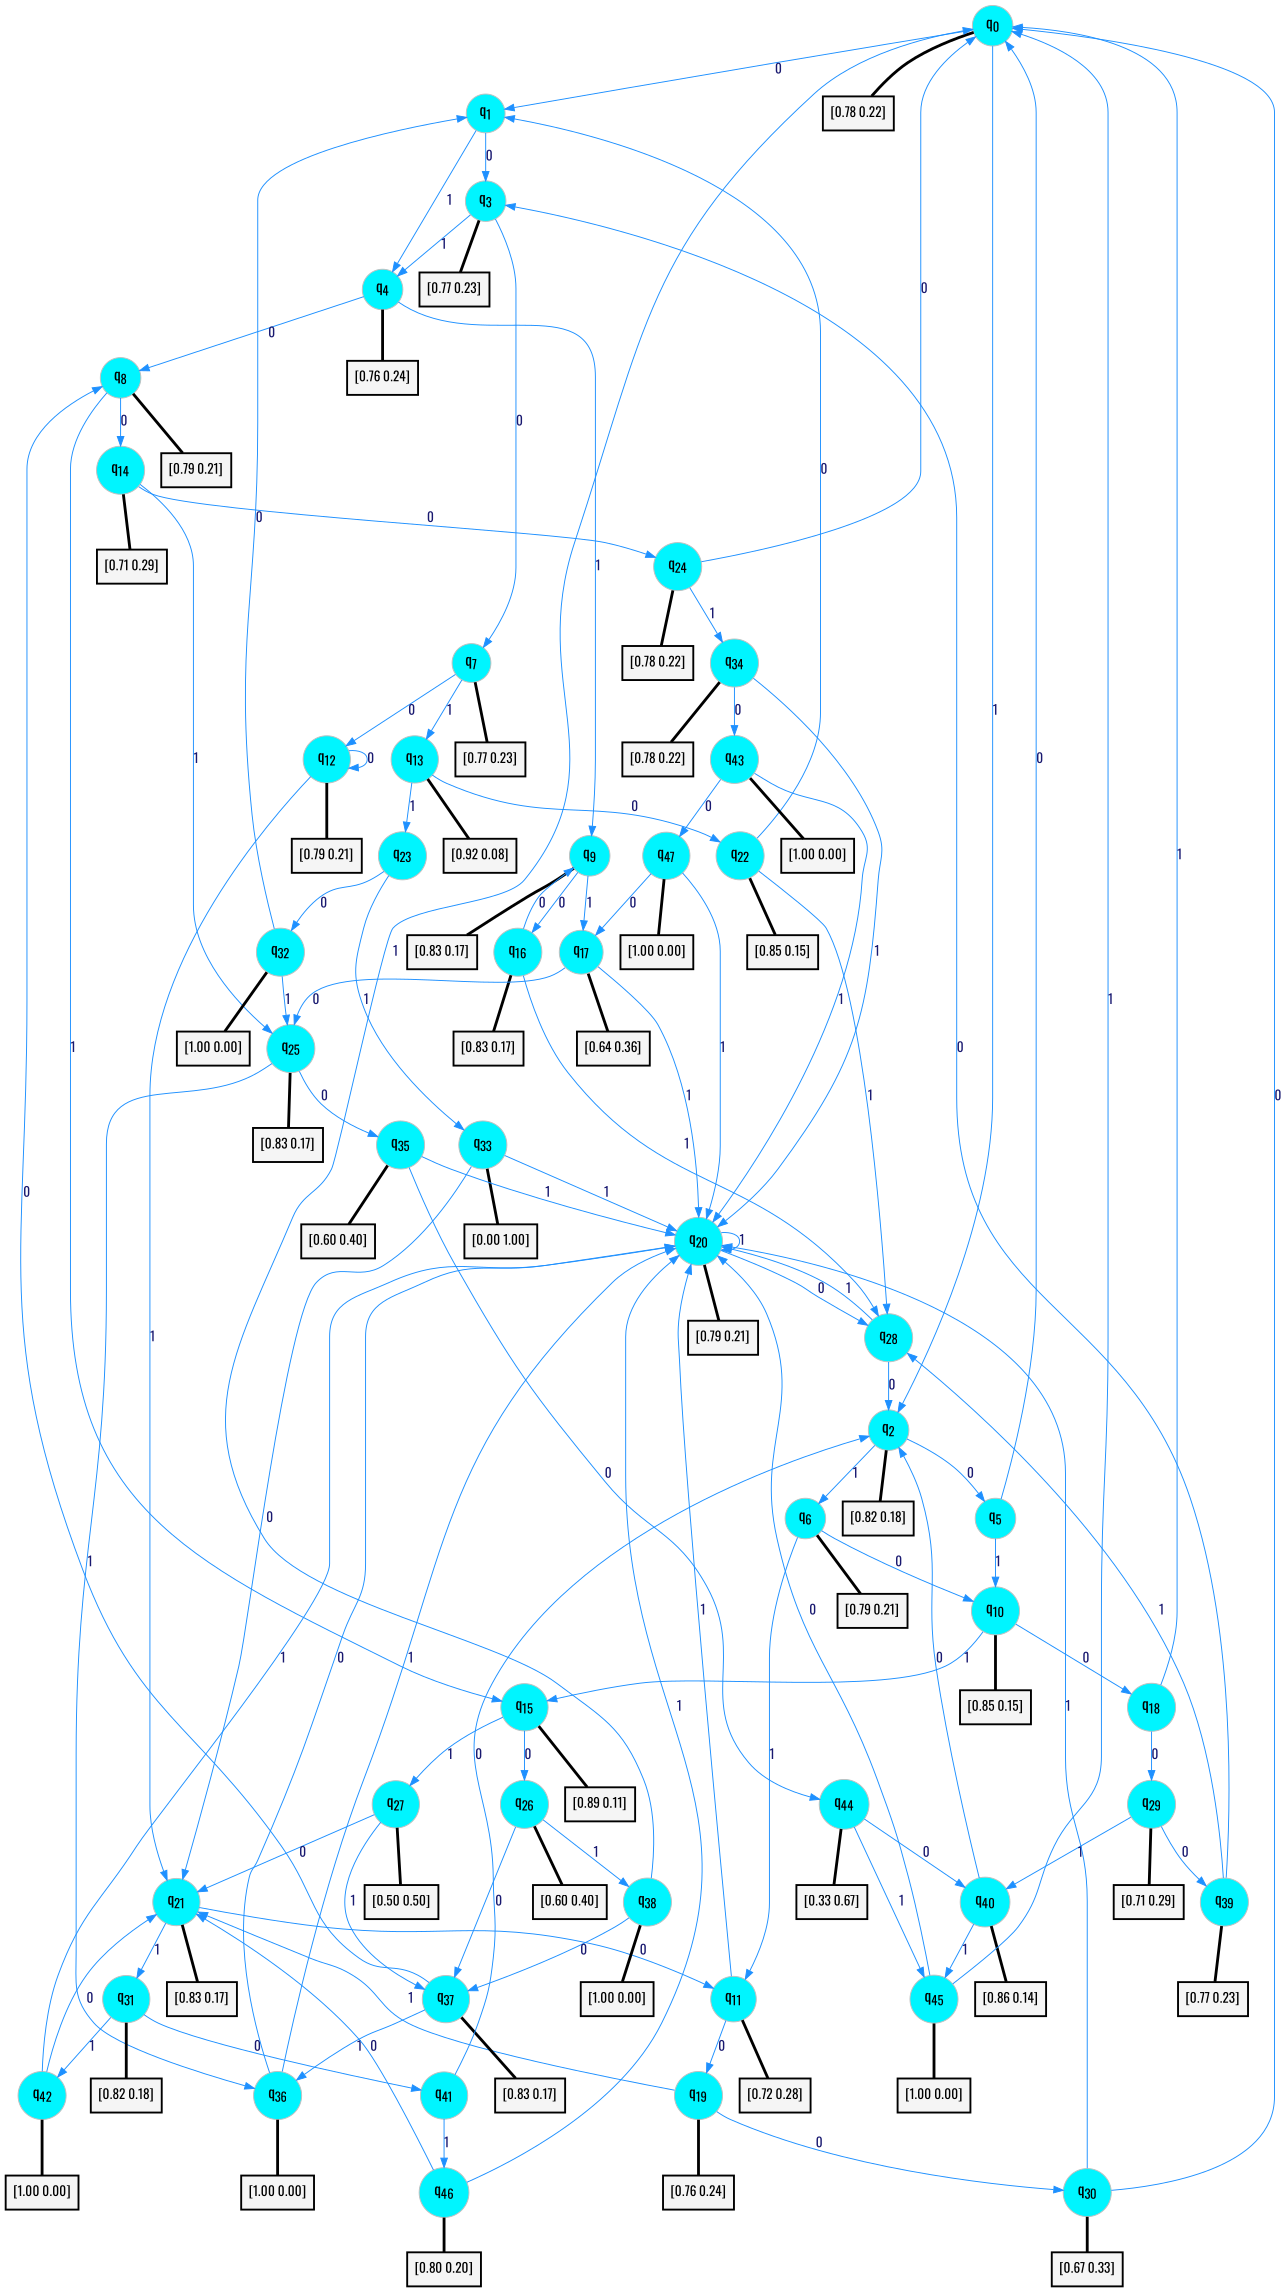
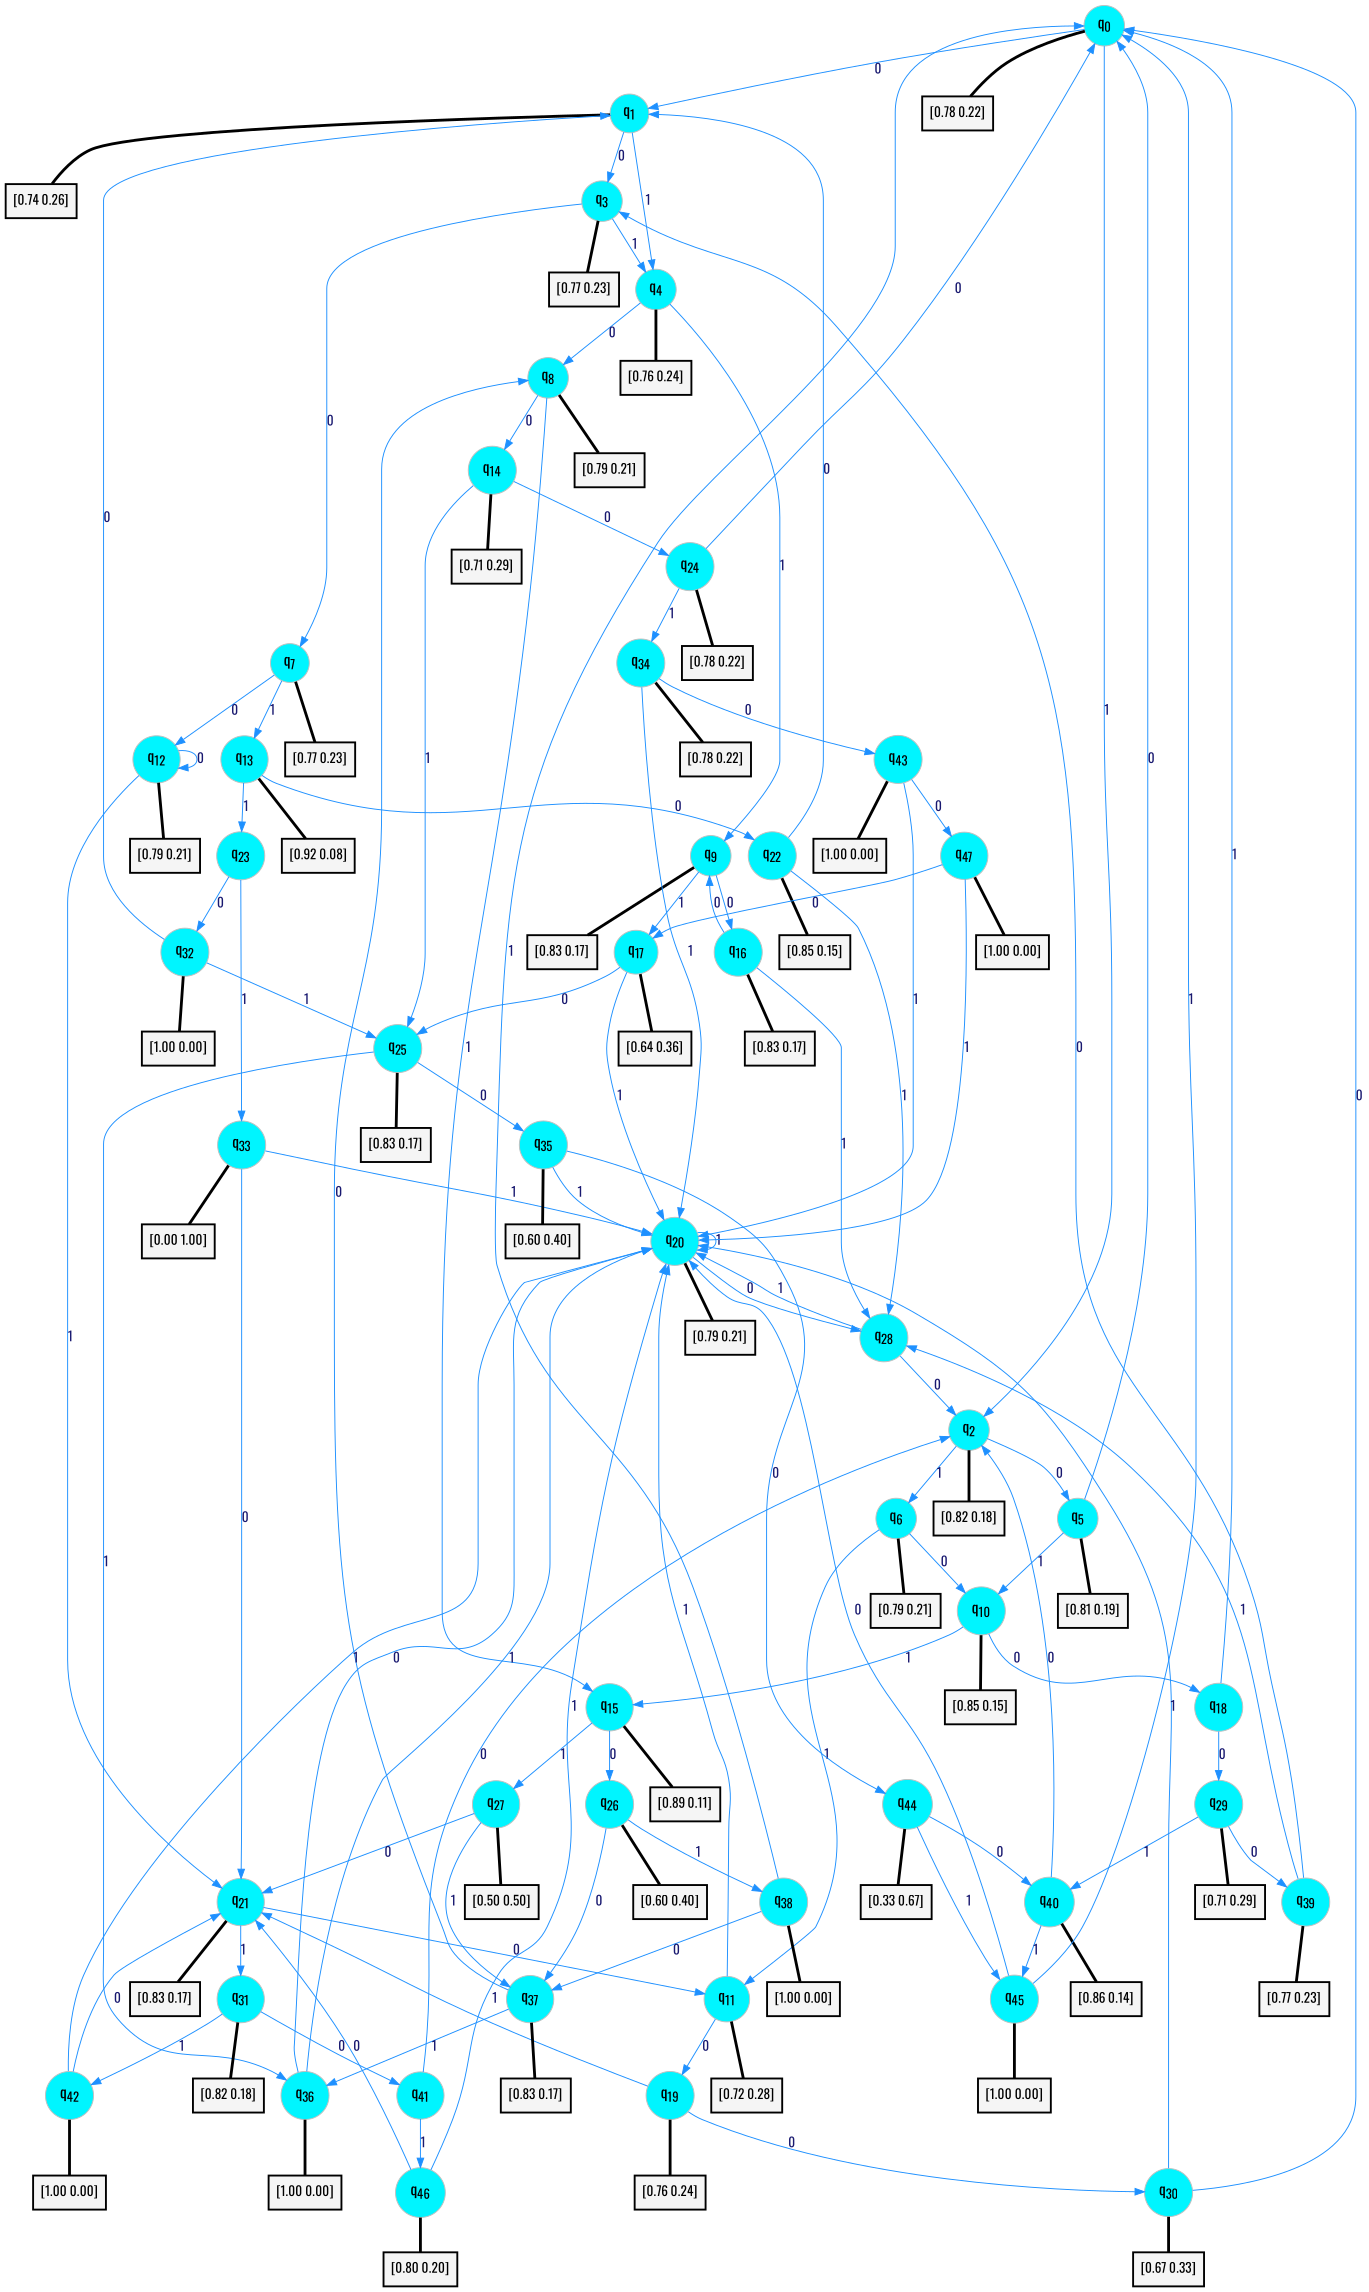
node "[0.74 0.26]": added
node "[0.81 0.19]": added
